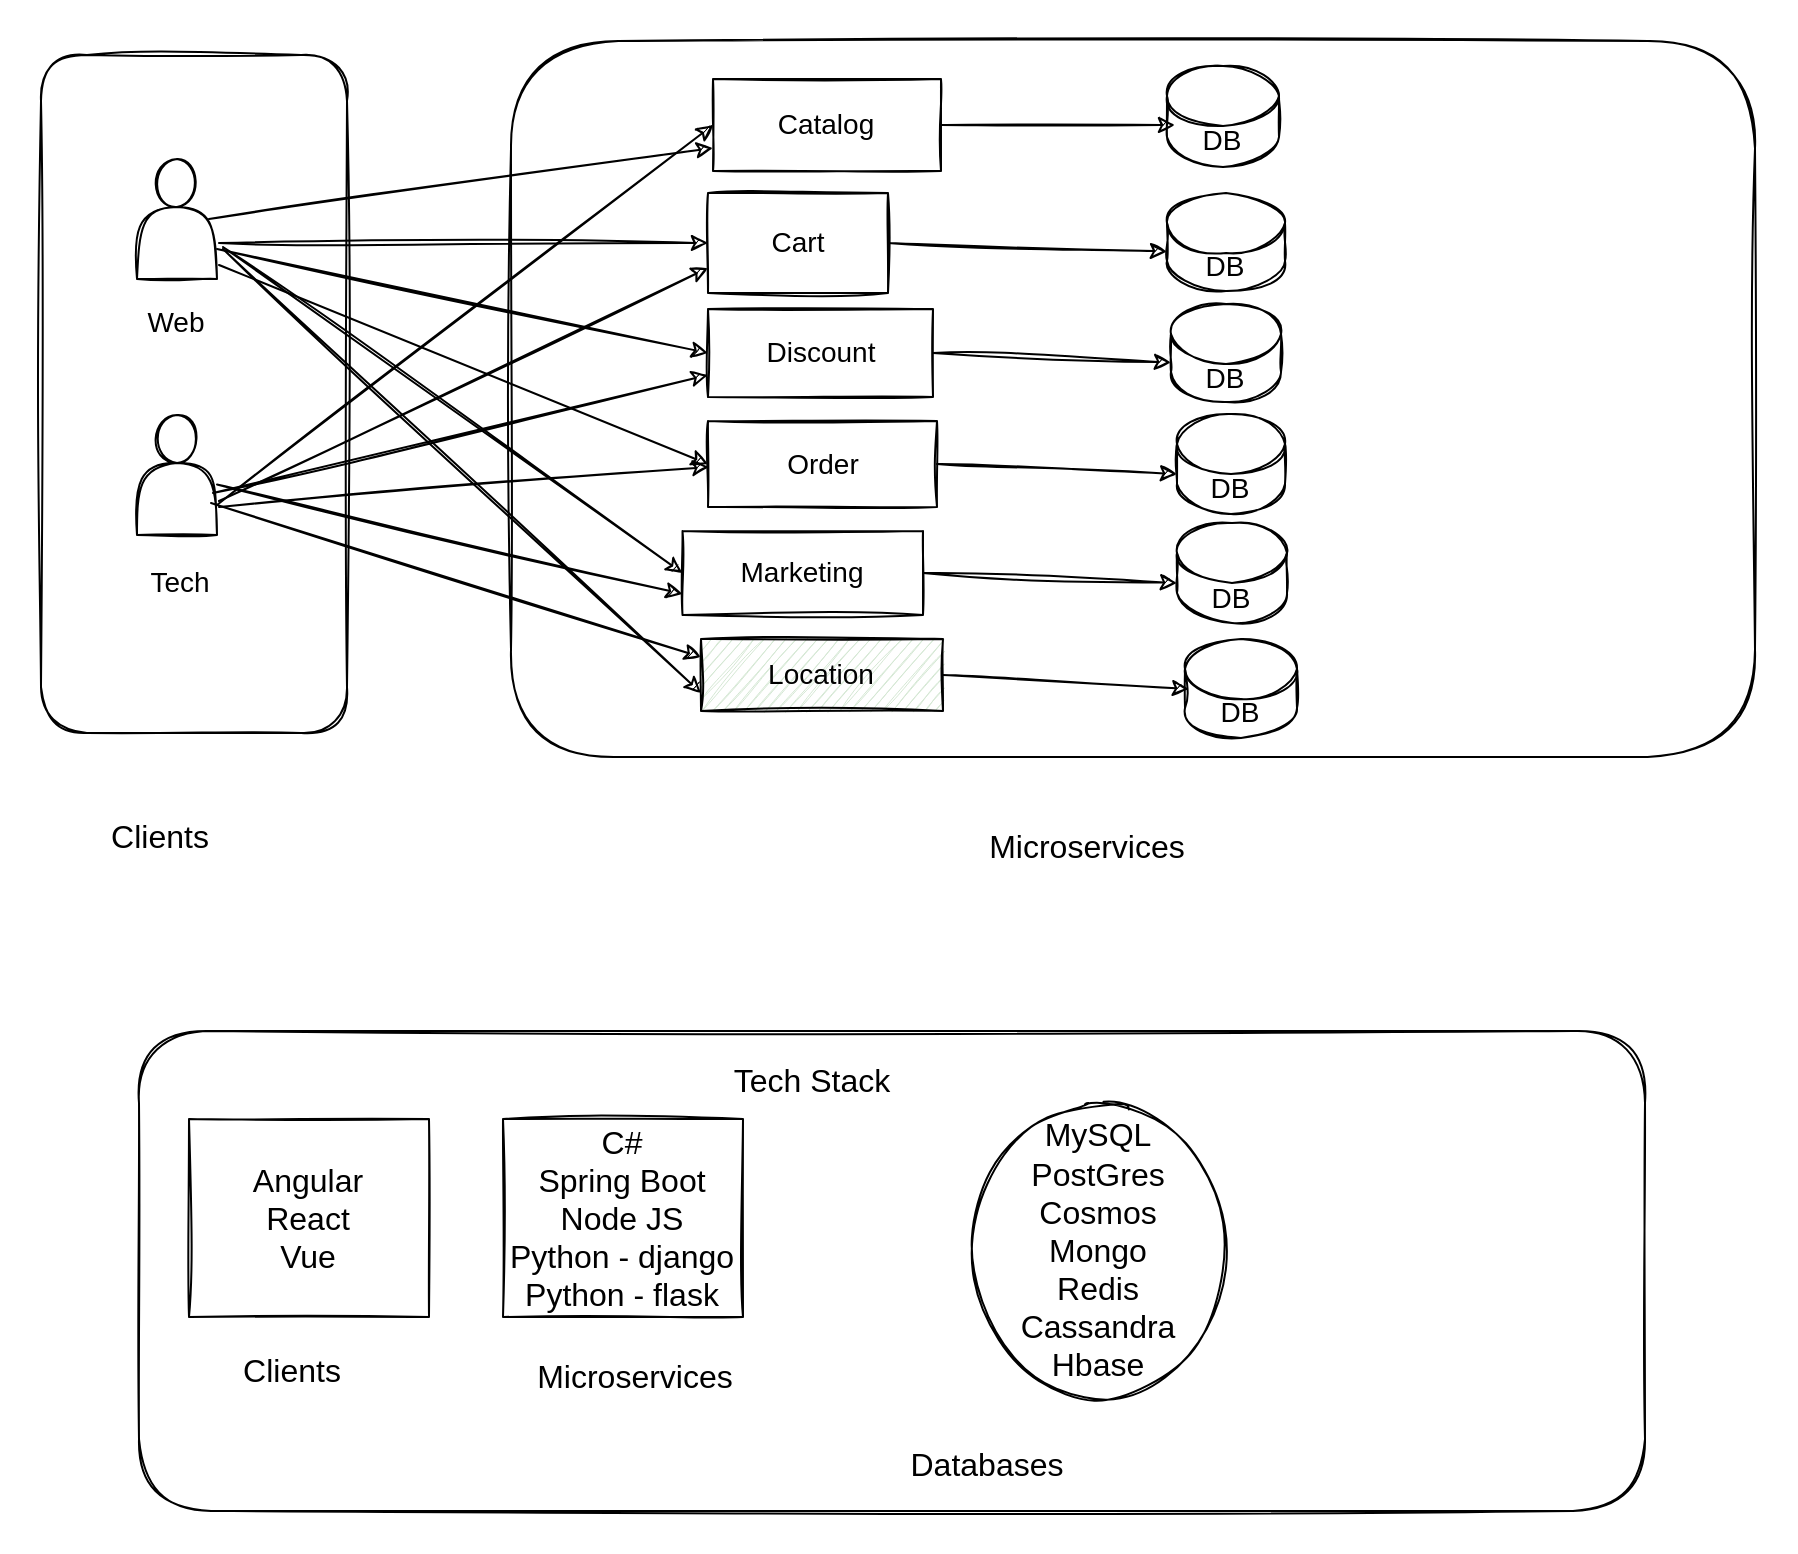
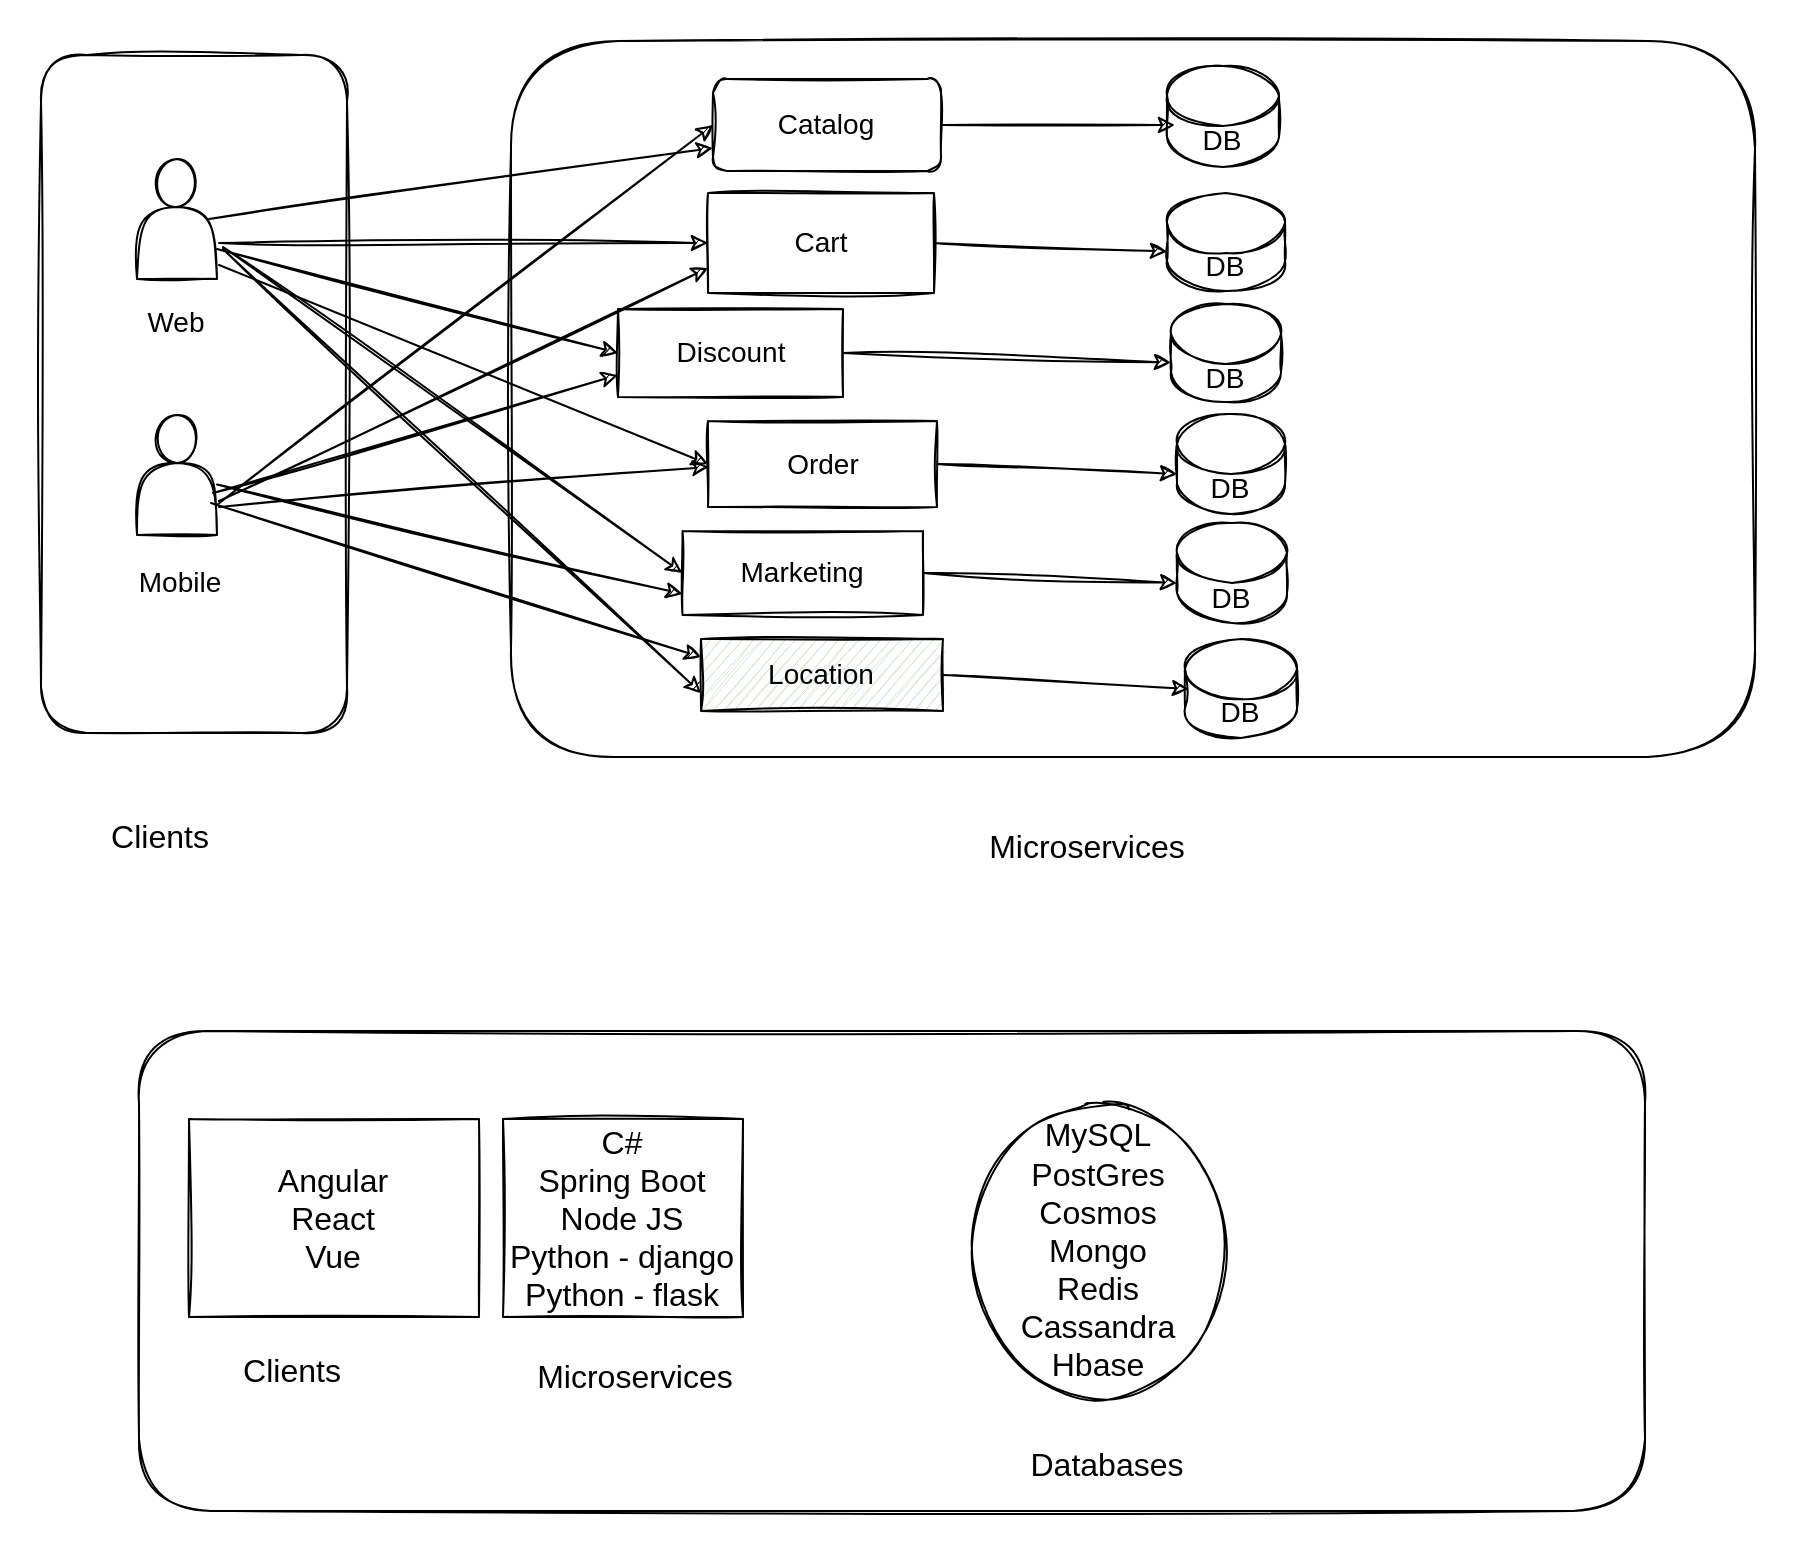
node "Catalog": shape rectangle -> rounded rectangle
node "Cart": size 180x100 -> 226x100
node "Discount": moved (821, 353) -> (731, 353)
node "Tech": label "Tech" -> "Mobile"
node "Tech Stack": removed
node "Angular React Vue": size 240x198 -> 290x198
node "Databases": moved (988, 1464) -> (1108, 1464)
